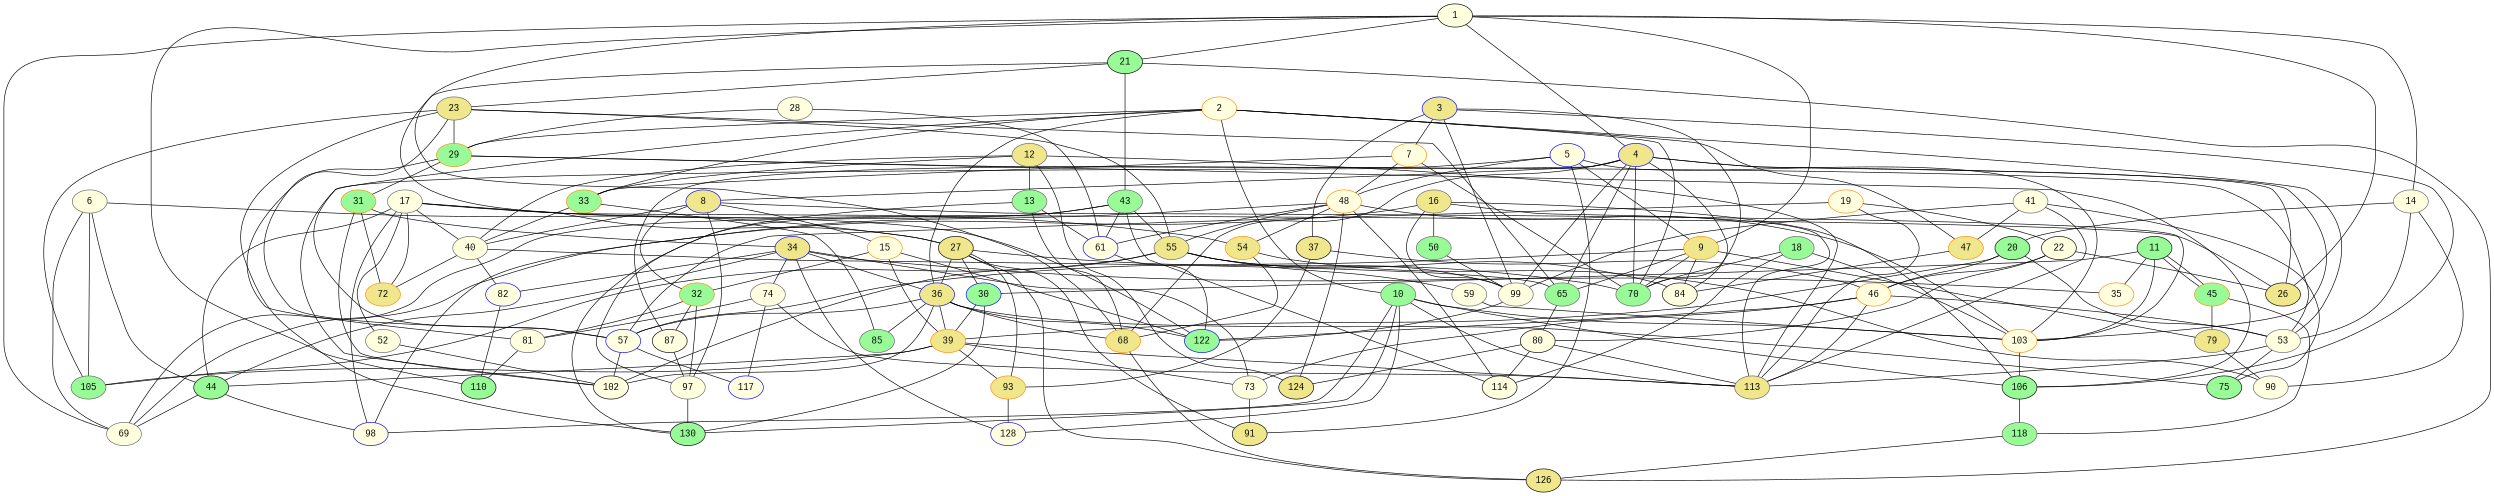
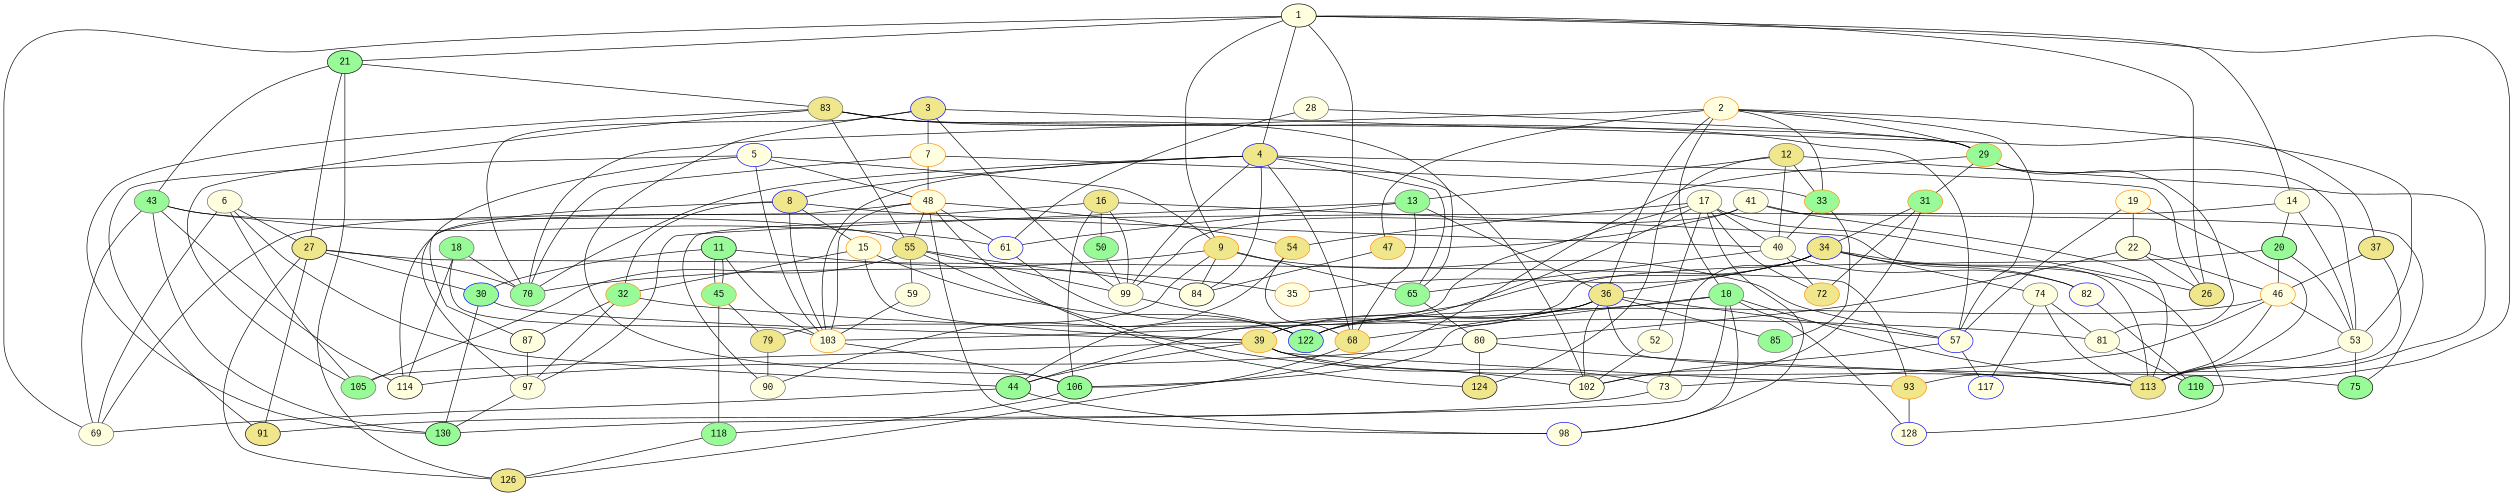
node "23": label "23" -> "83"
edge "27" -- "36": now "13" -- "36"
